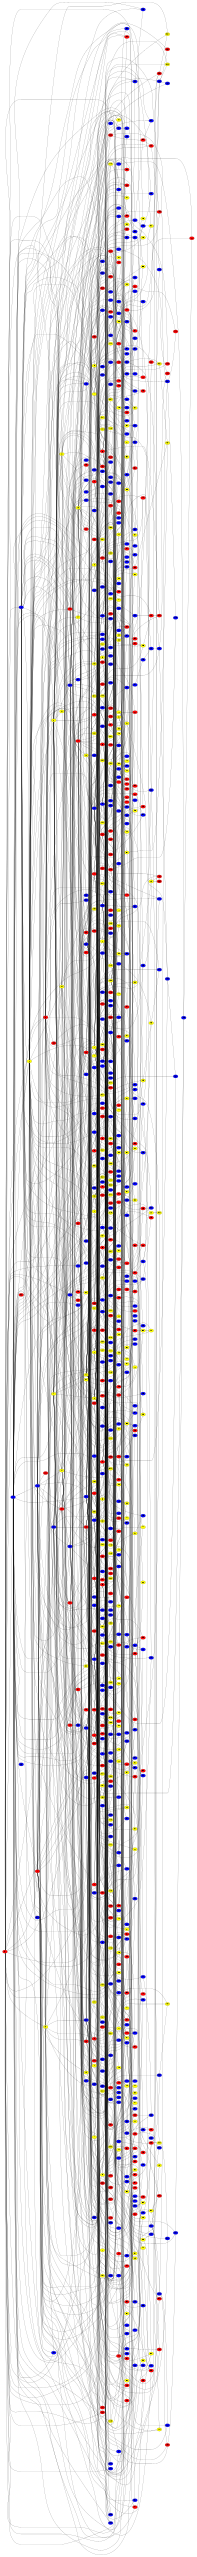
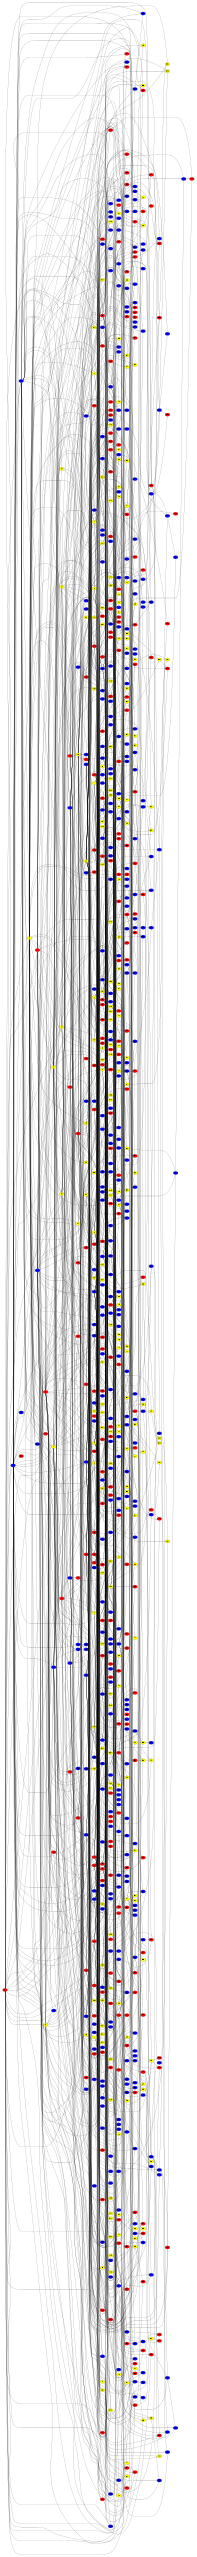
node "820": added
